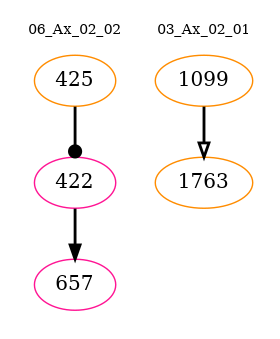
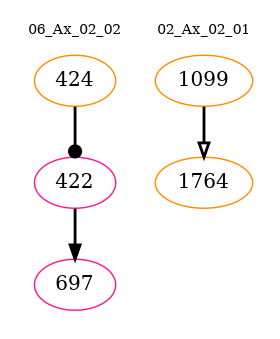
cluster "03_Ax_02_01": label "03_Ax_02_01" -> "02_Ax_02_01"
node "425": label "425" -> "424"
node "1763": label "1763" -> "1764"
node "657": label "657" -> "697"
